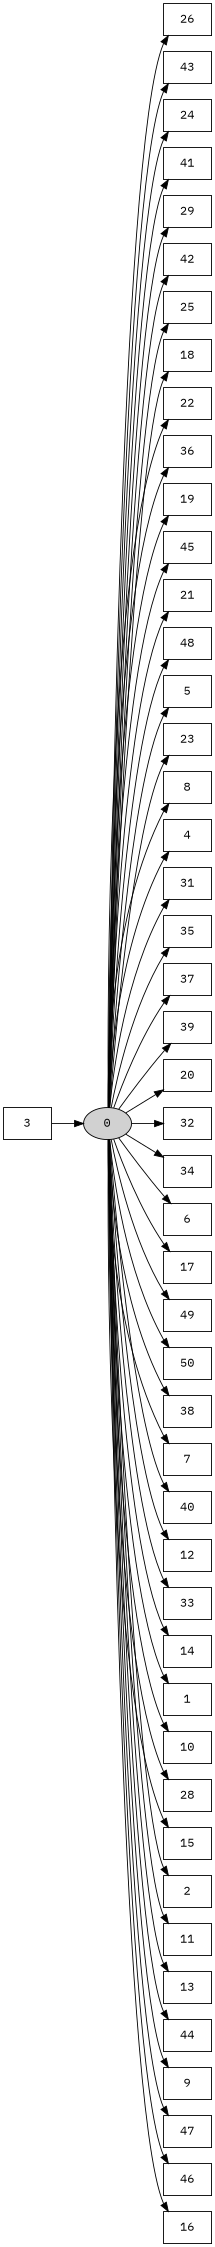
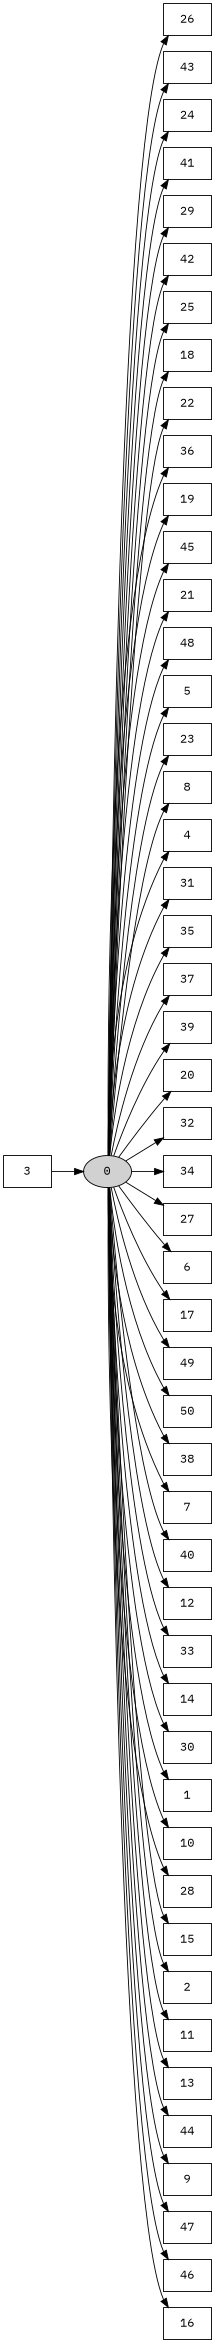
node "27": added
node "30": added
